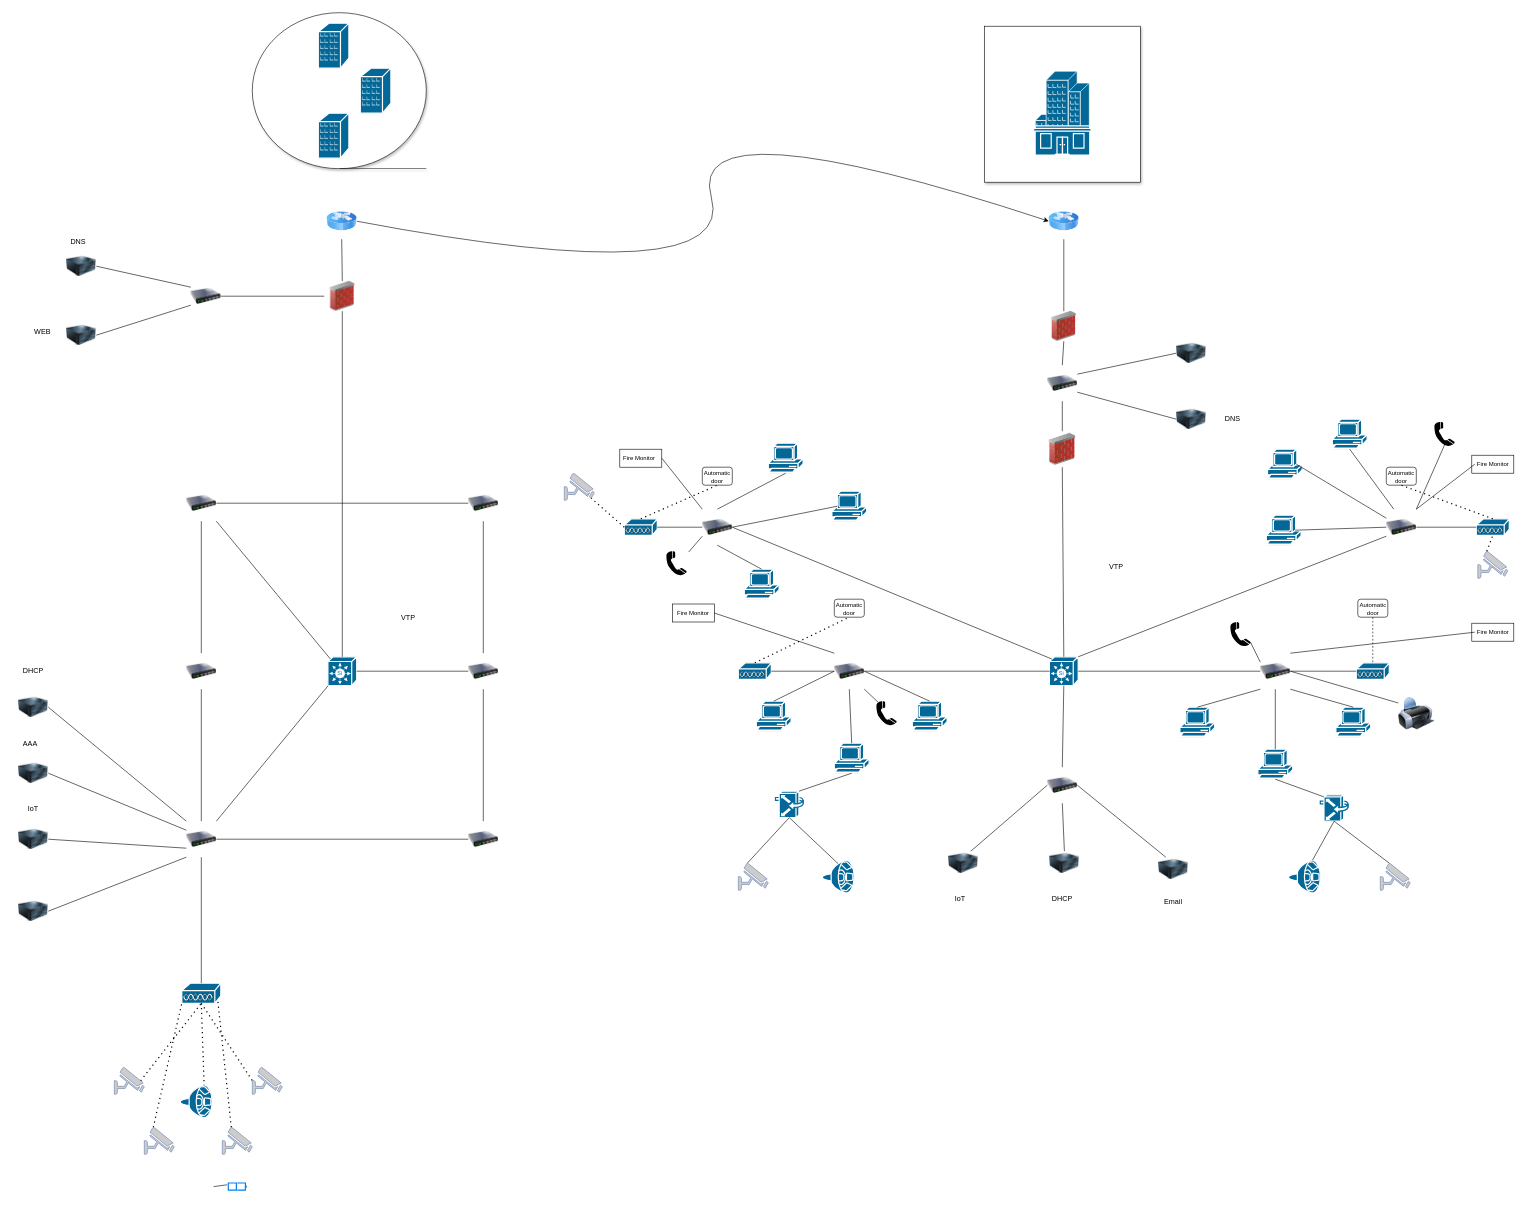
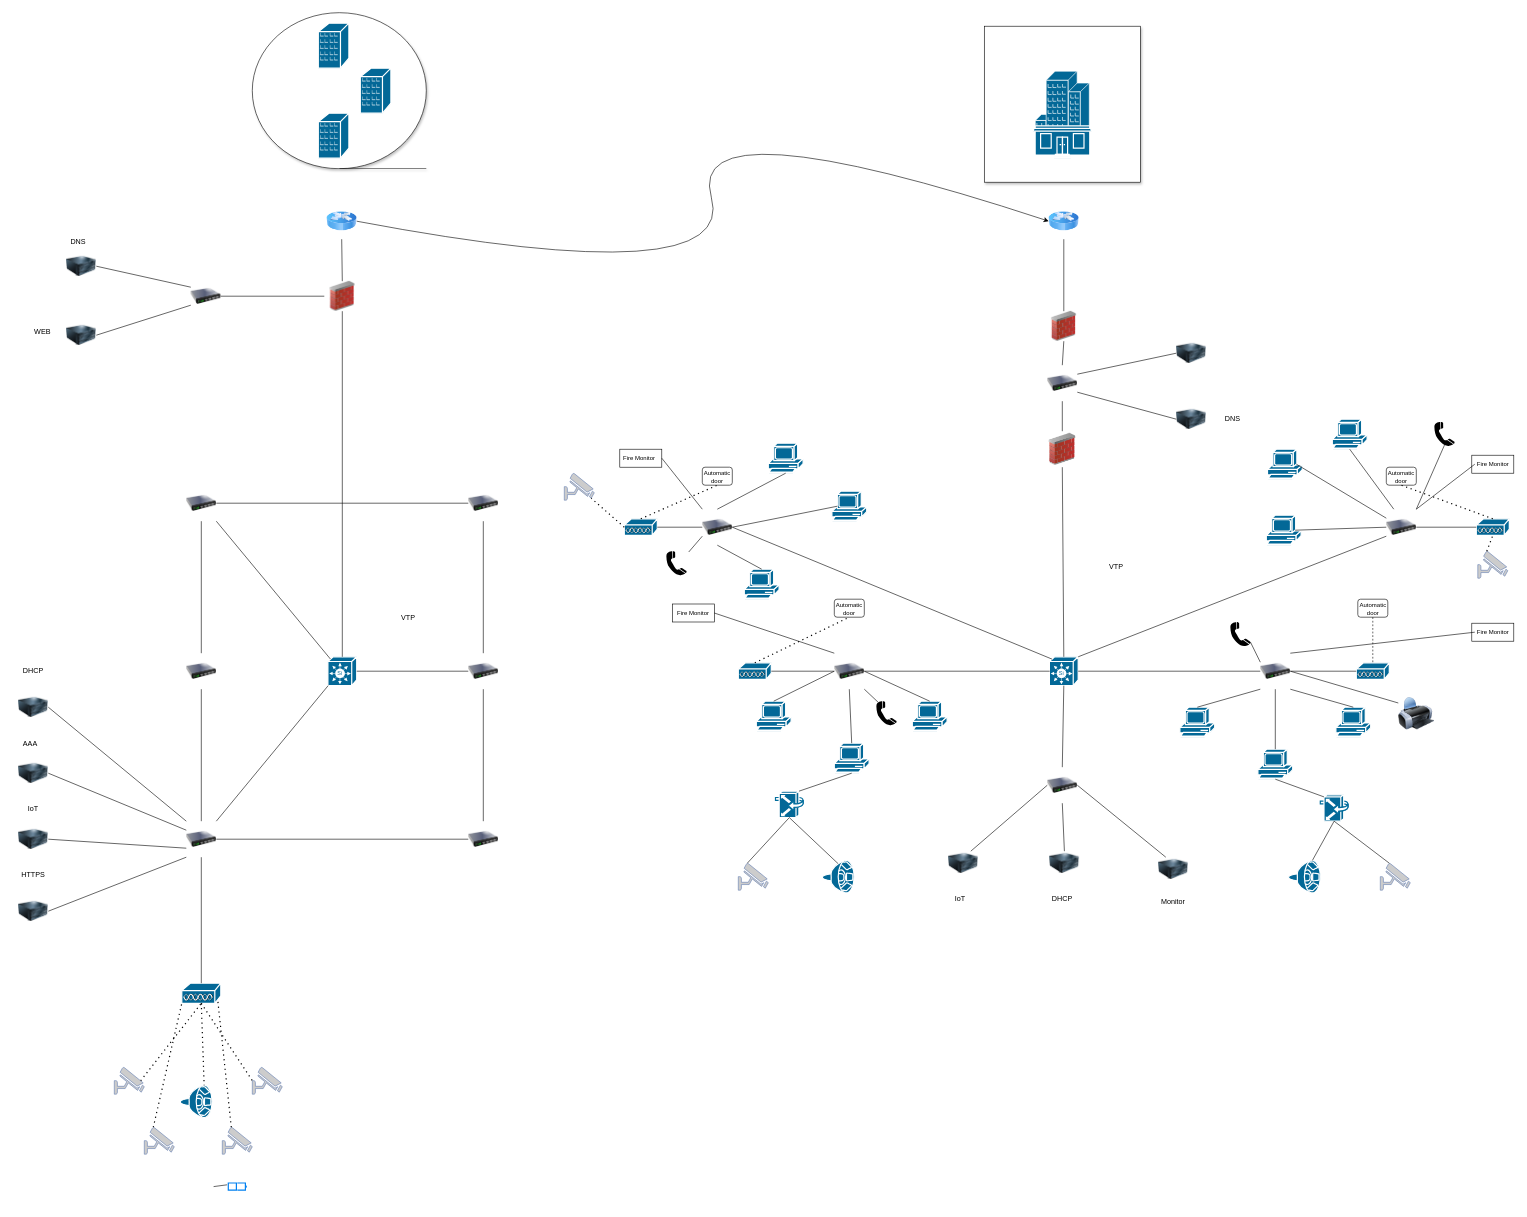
node "HTTPS": added
node "Email": label "Email" -> "Monitor"
